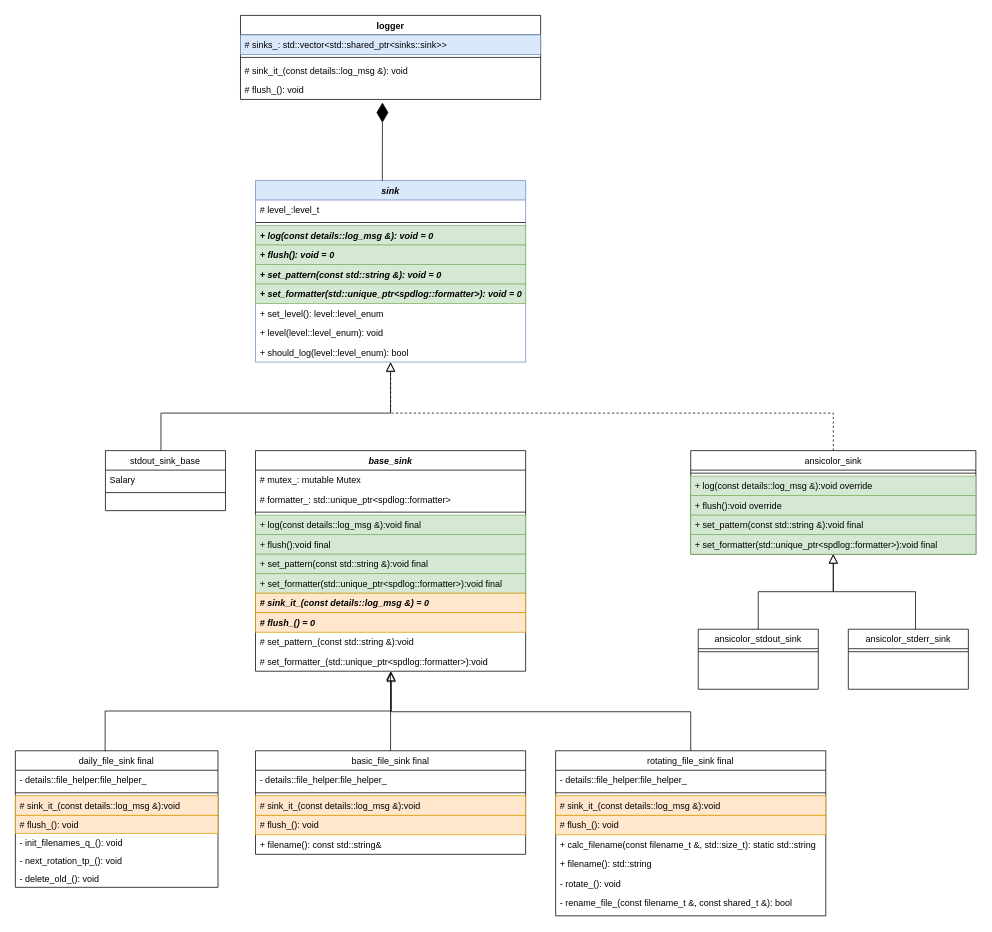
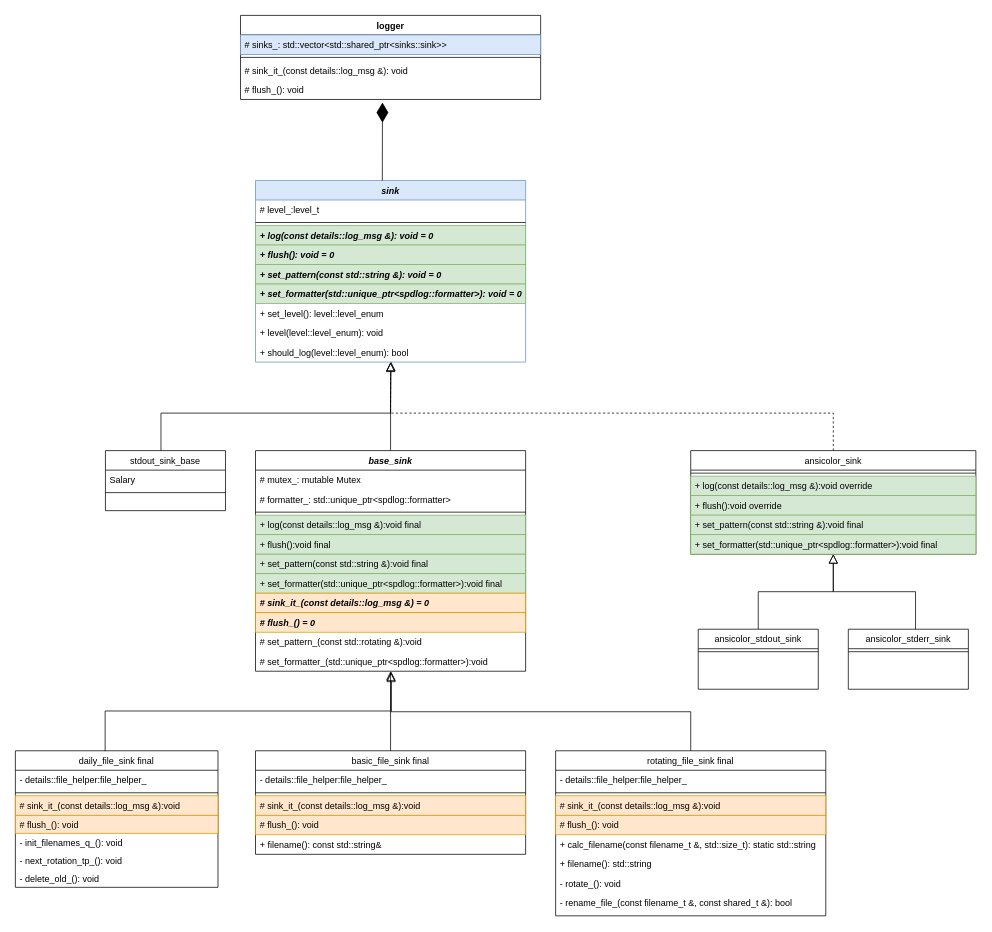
edge "base_sink" -> "+ should_log(level::level_enum): bool": added
node "# set_pattern_(const std::string &):void": label "# set_pattern_(const std::string &):void" -> "# set_pattern_(const std::rotating &):void"
